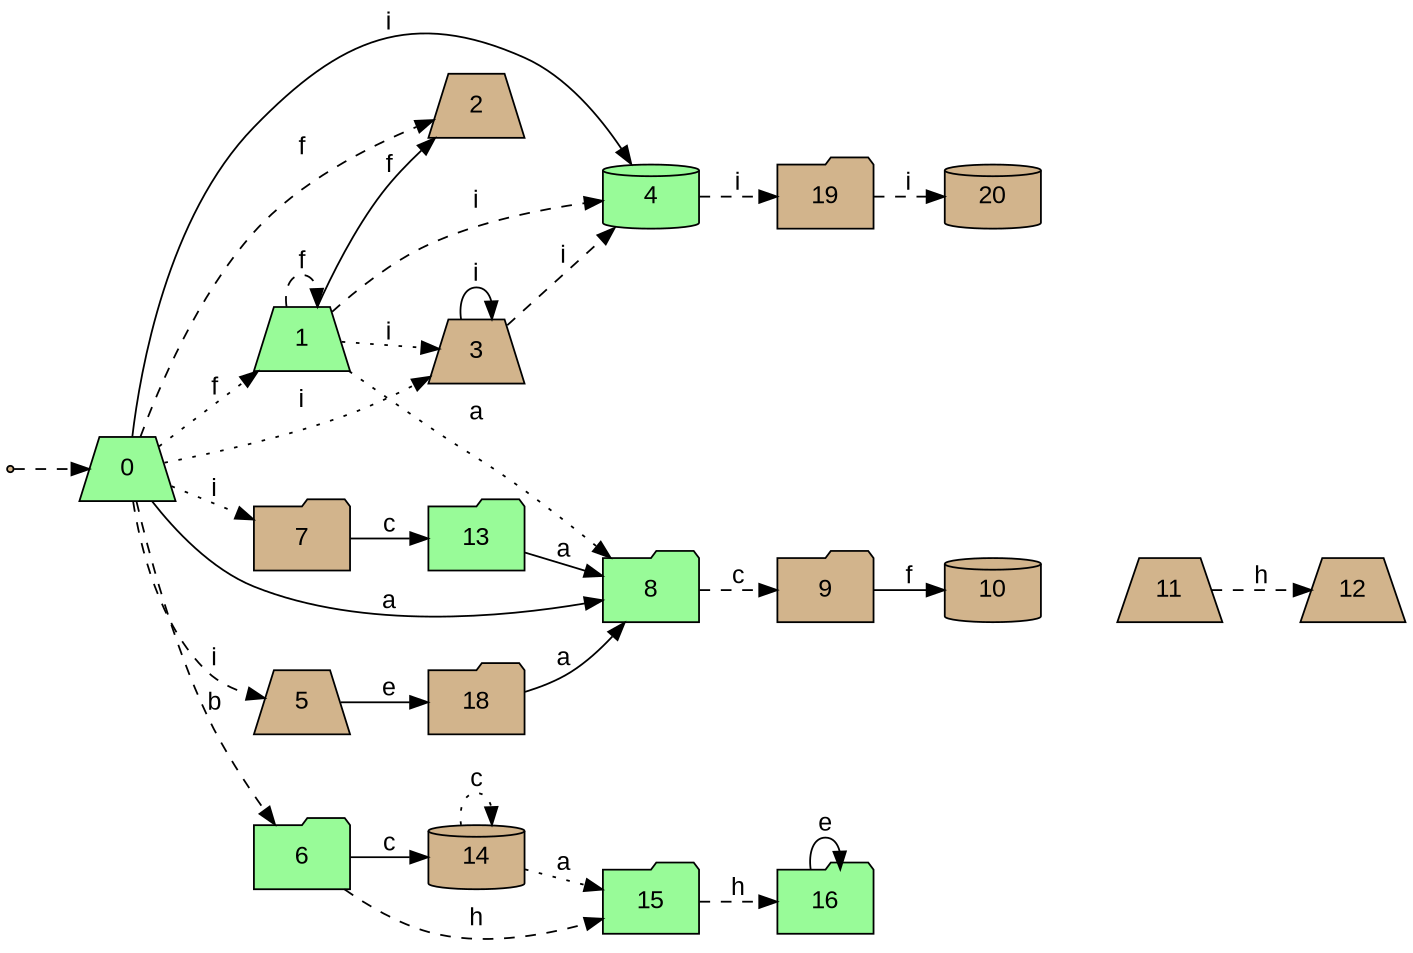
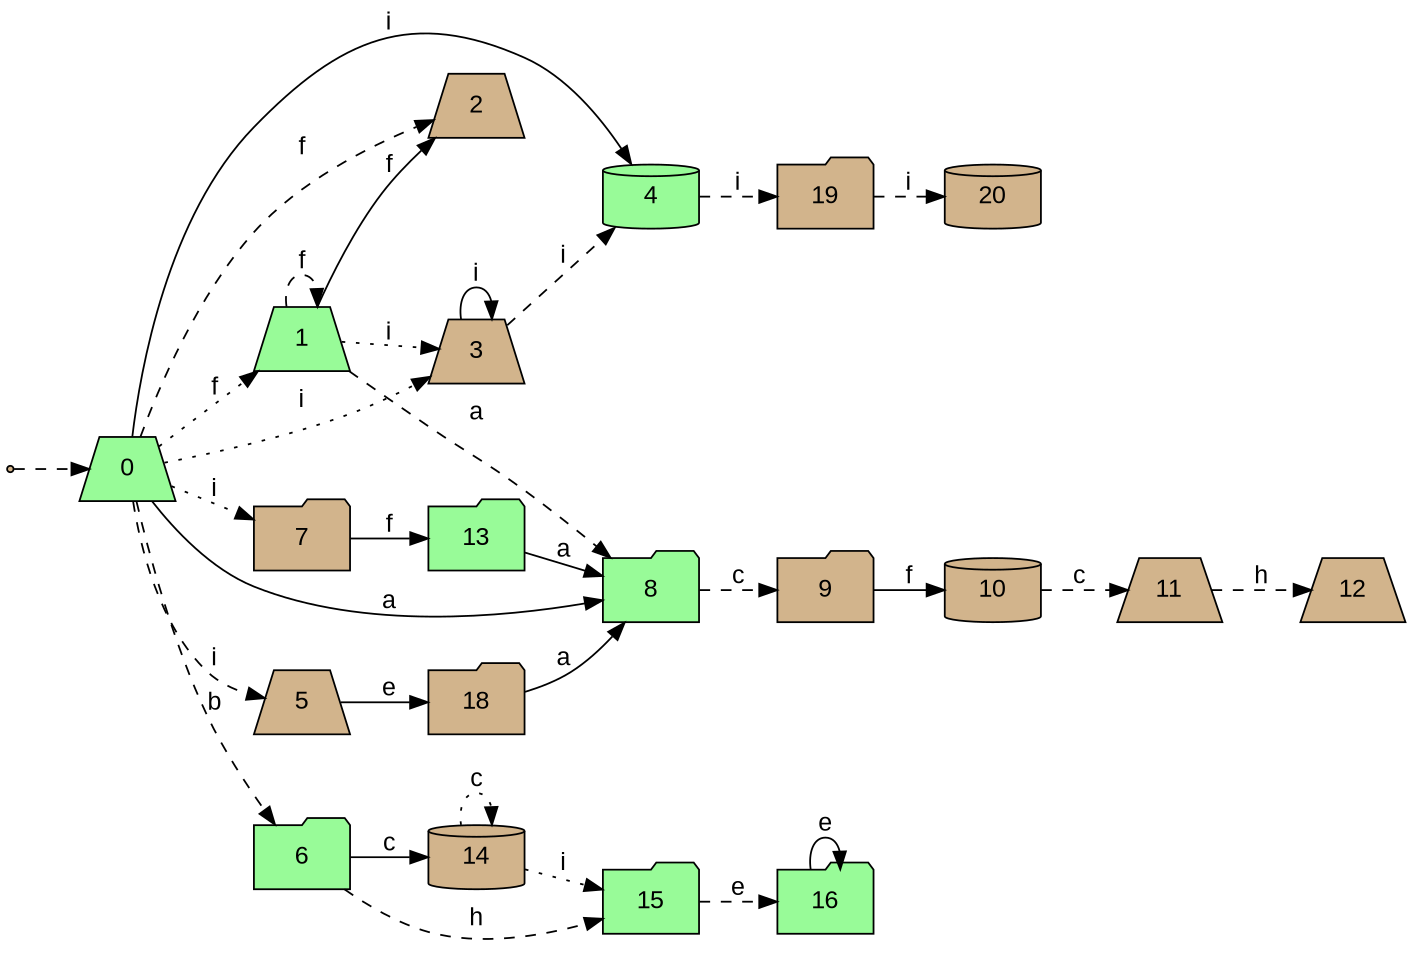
edge "1" -> "4": removed, label "i"
edge "1" -> "8": style dotted -> dashed
edge "7" -> "13": label "c" -> "f"
edge "10" -> "11": added, label "c"
edge "14" -> "15": label "a" -> "i"
edge "15" -> "16": label "h" -> "e"
